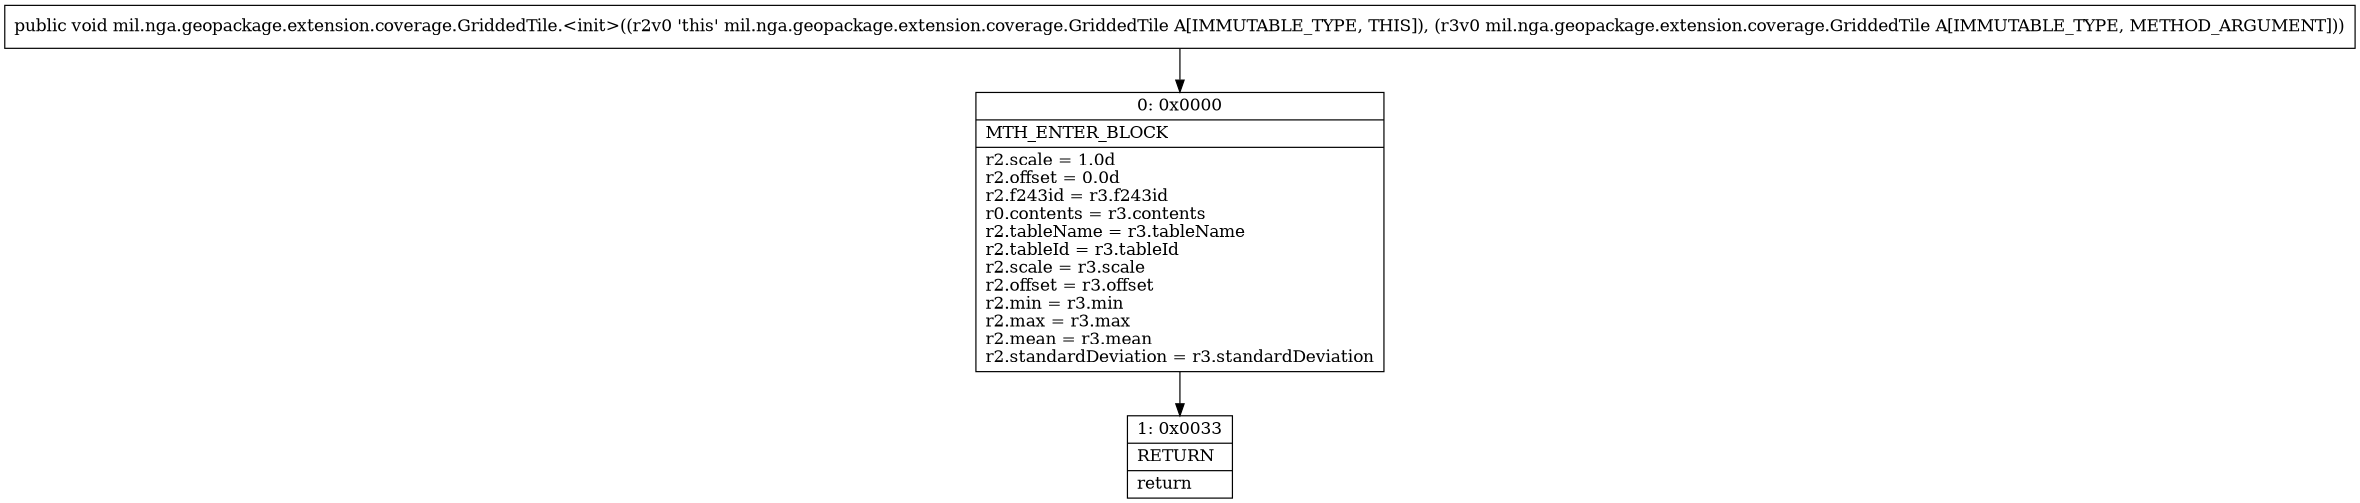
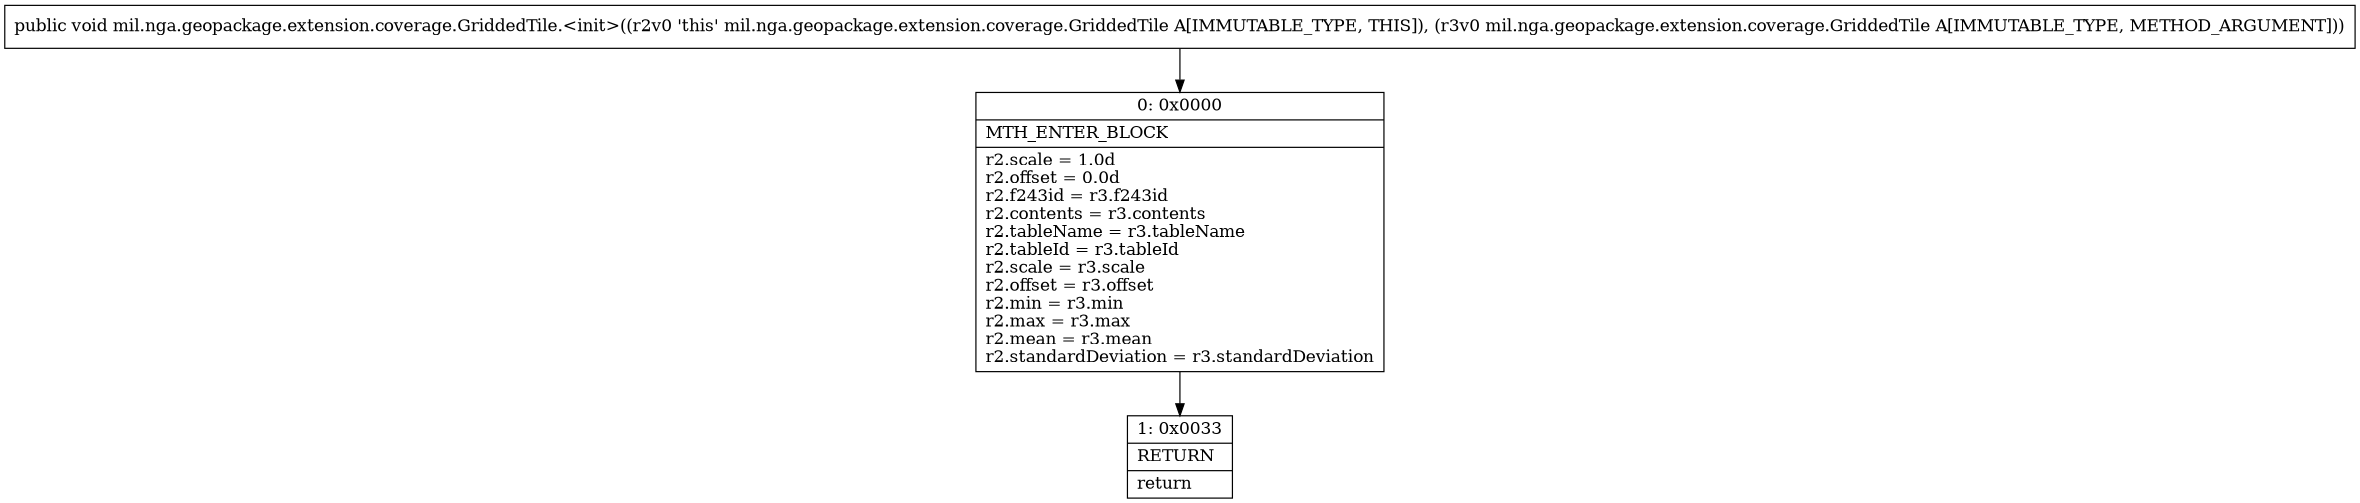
node "0: 0x0000": text "r0.contents = r3.contents" -> "r2.contents = r3.contents"
